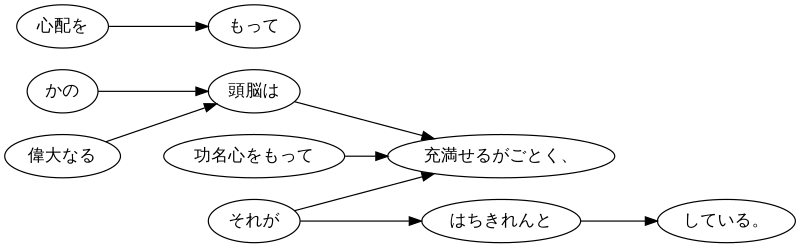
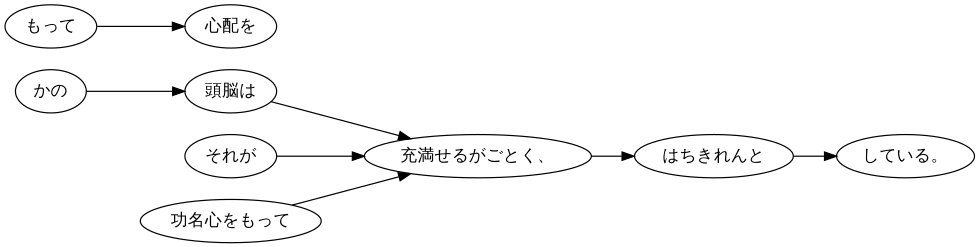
edge "心配を" -> "もって": reversed
node "偉大なる": removed
edge "それが" -> "はちきれんと": now "充満せるがごとく、" -> "はちきれんと"
